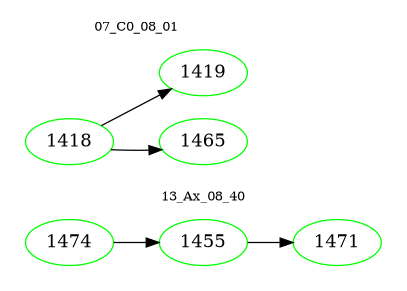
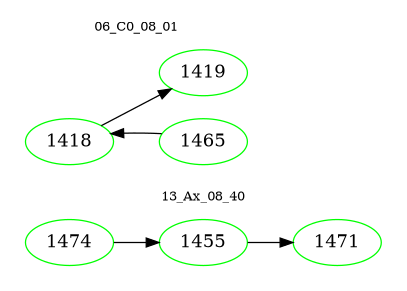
cluster "07_C0_08_01": label "07_C0_08_01" -> "06_C0_08_01"
edge "1418" -> "1465": reversed
